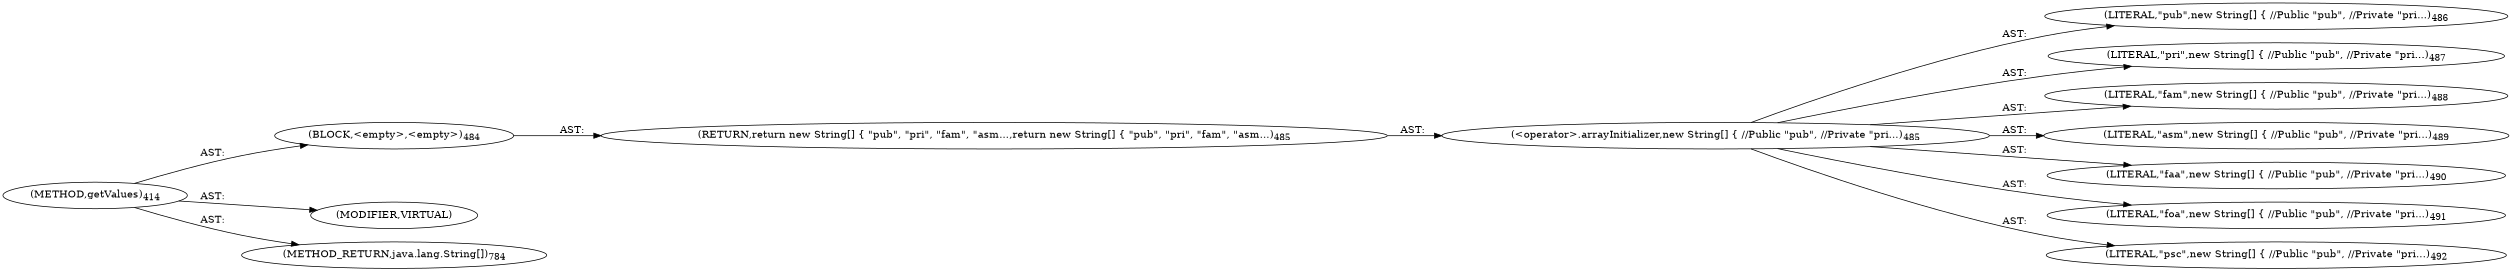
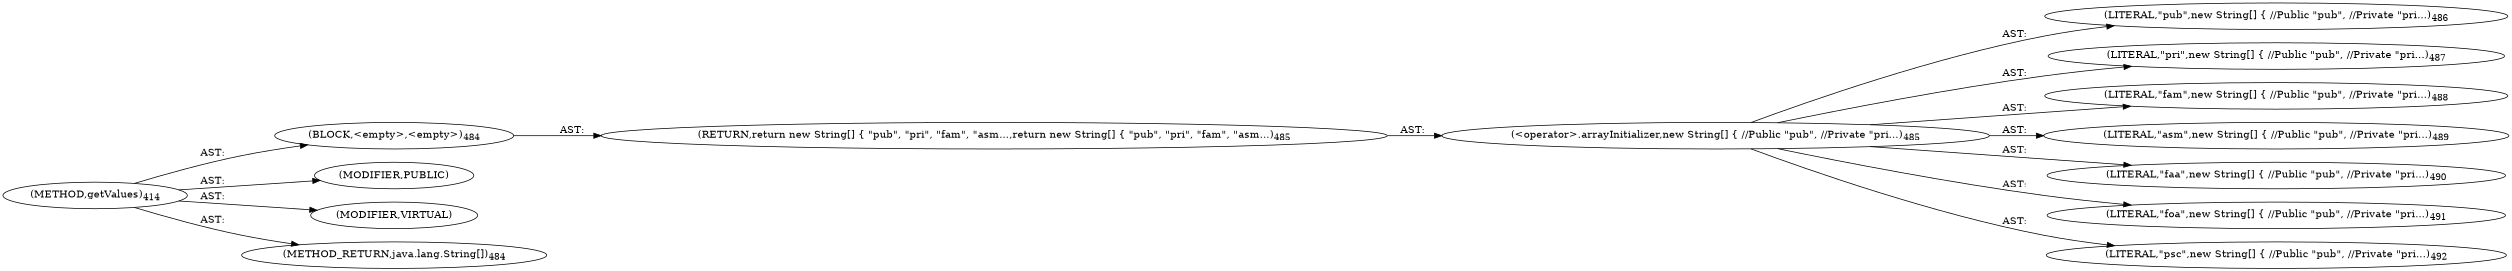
node "(MODIFIER,PUBLIC)": added
node "(METHOD_RETURN,java.lang.String[])": text "784" -> "484"
